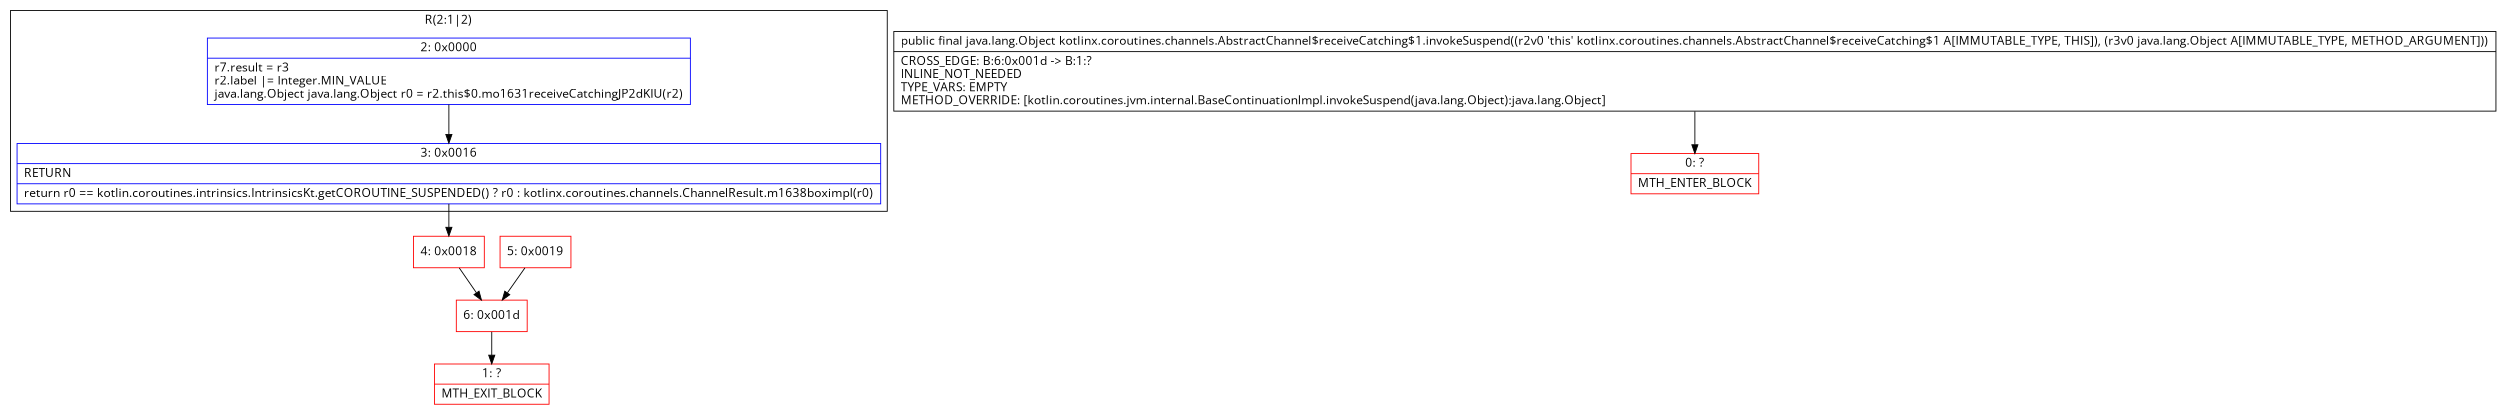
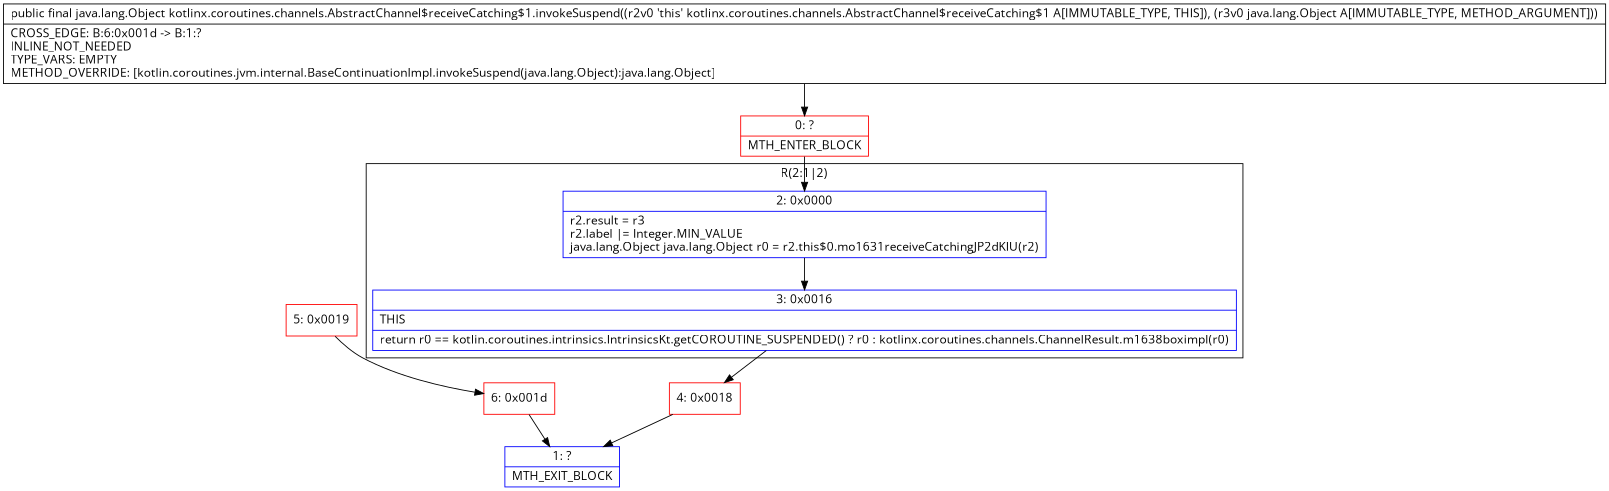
node "2: 0x0000": text "r7.result = r3" -> "r2.result = r3"
edge "0: ?" -> "2: 0x0000": added
node "3: 0x0016": text "RETURN" -> "THIS"
edge "4: 0x0018" -> "6: 0x001d": now "4: 0x0018" -> "1: ?"
node "1: ?": color red -> blue
